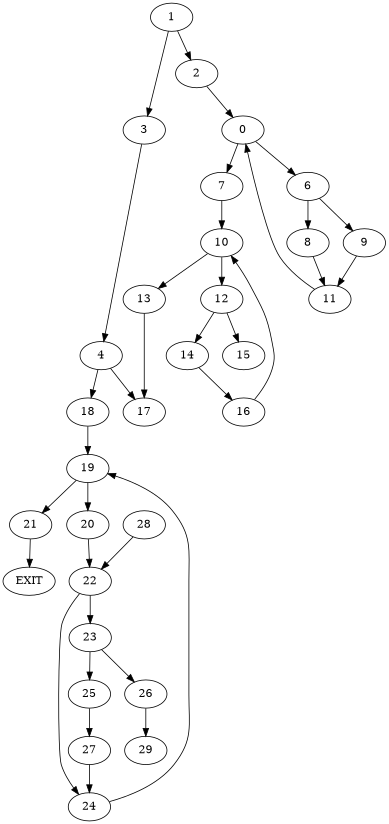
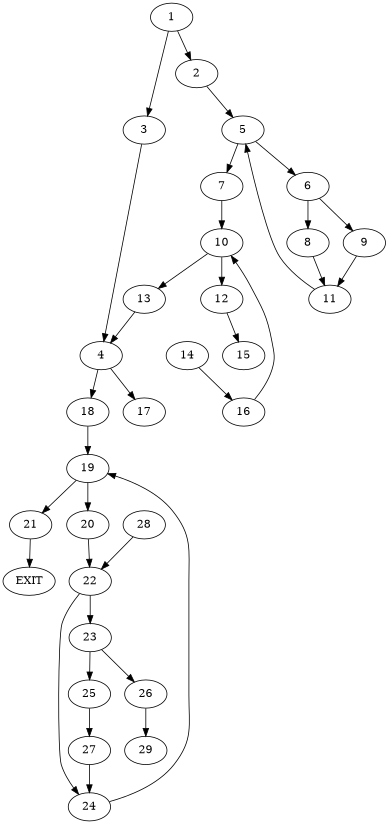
node "0": label "0" -> "5"
edge "12" -> "14": removed
edge "13" -> "17": now "13" -> "4"
